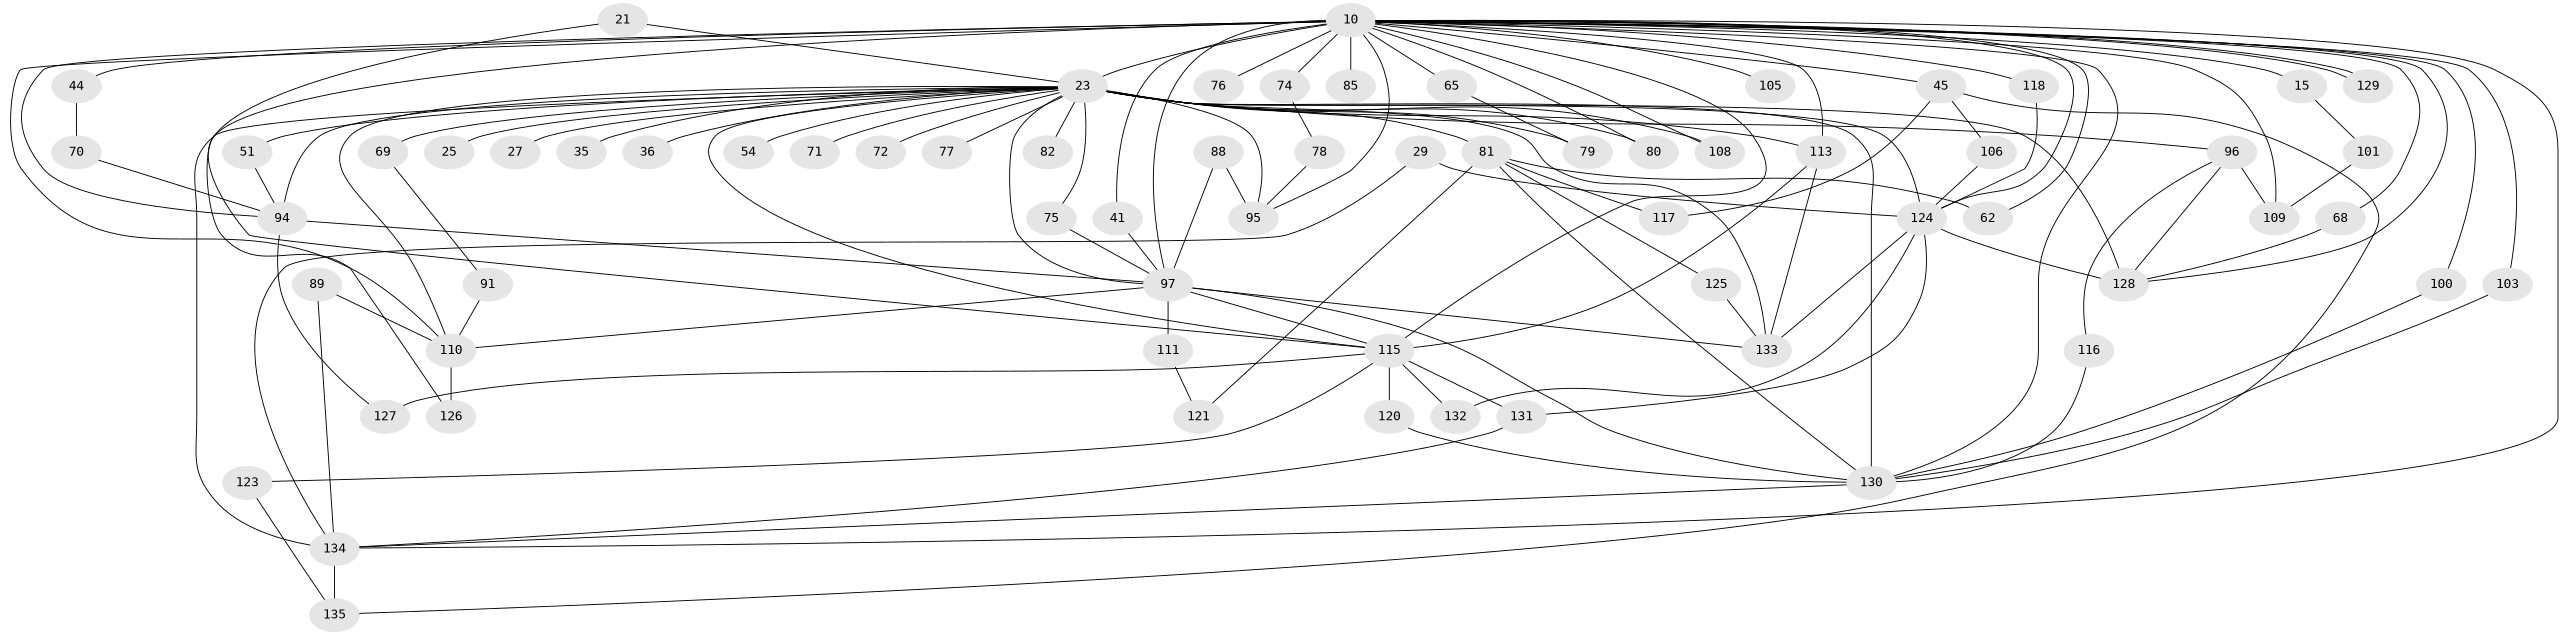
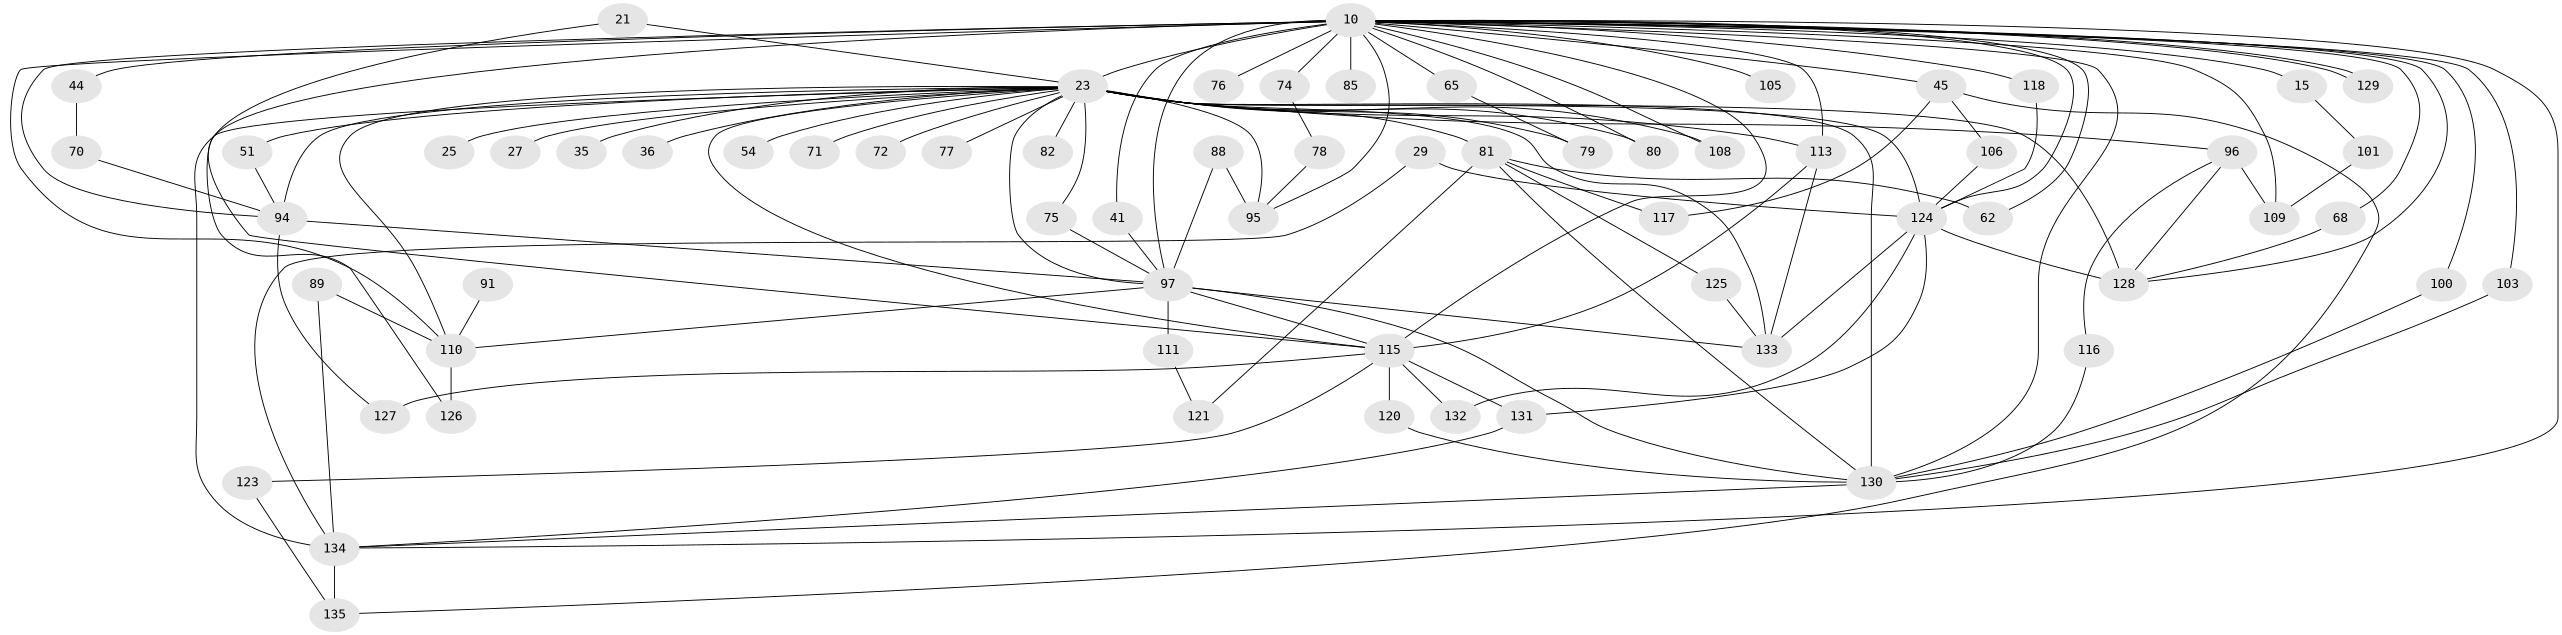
node "69": removed
